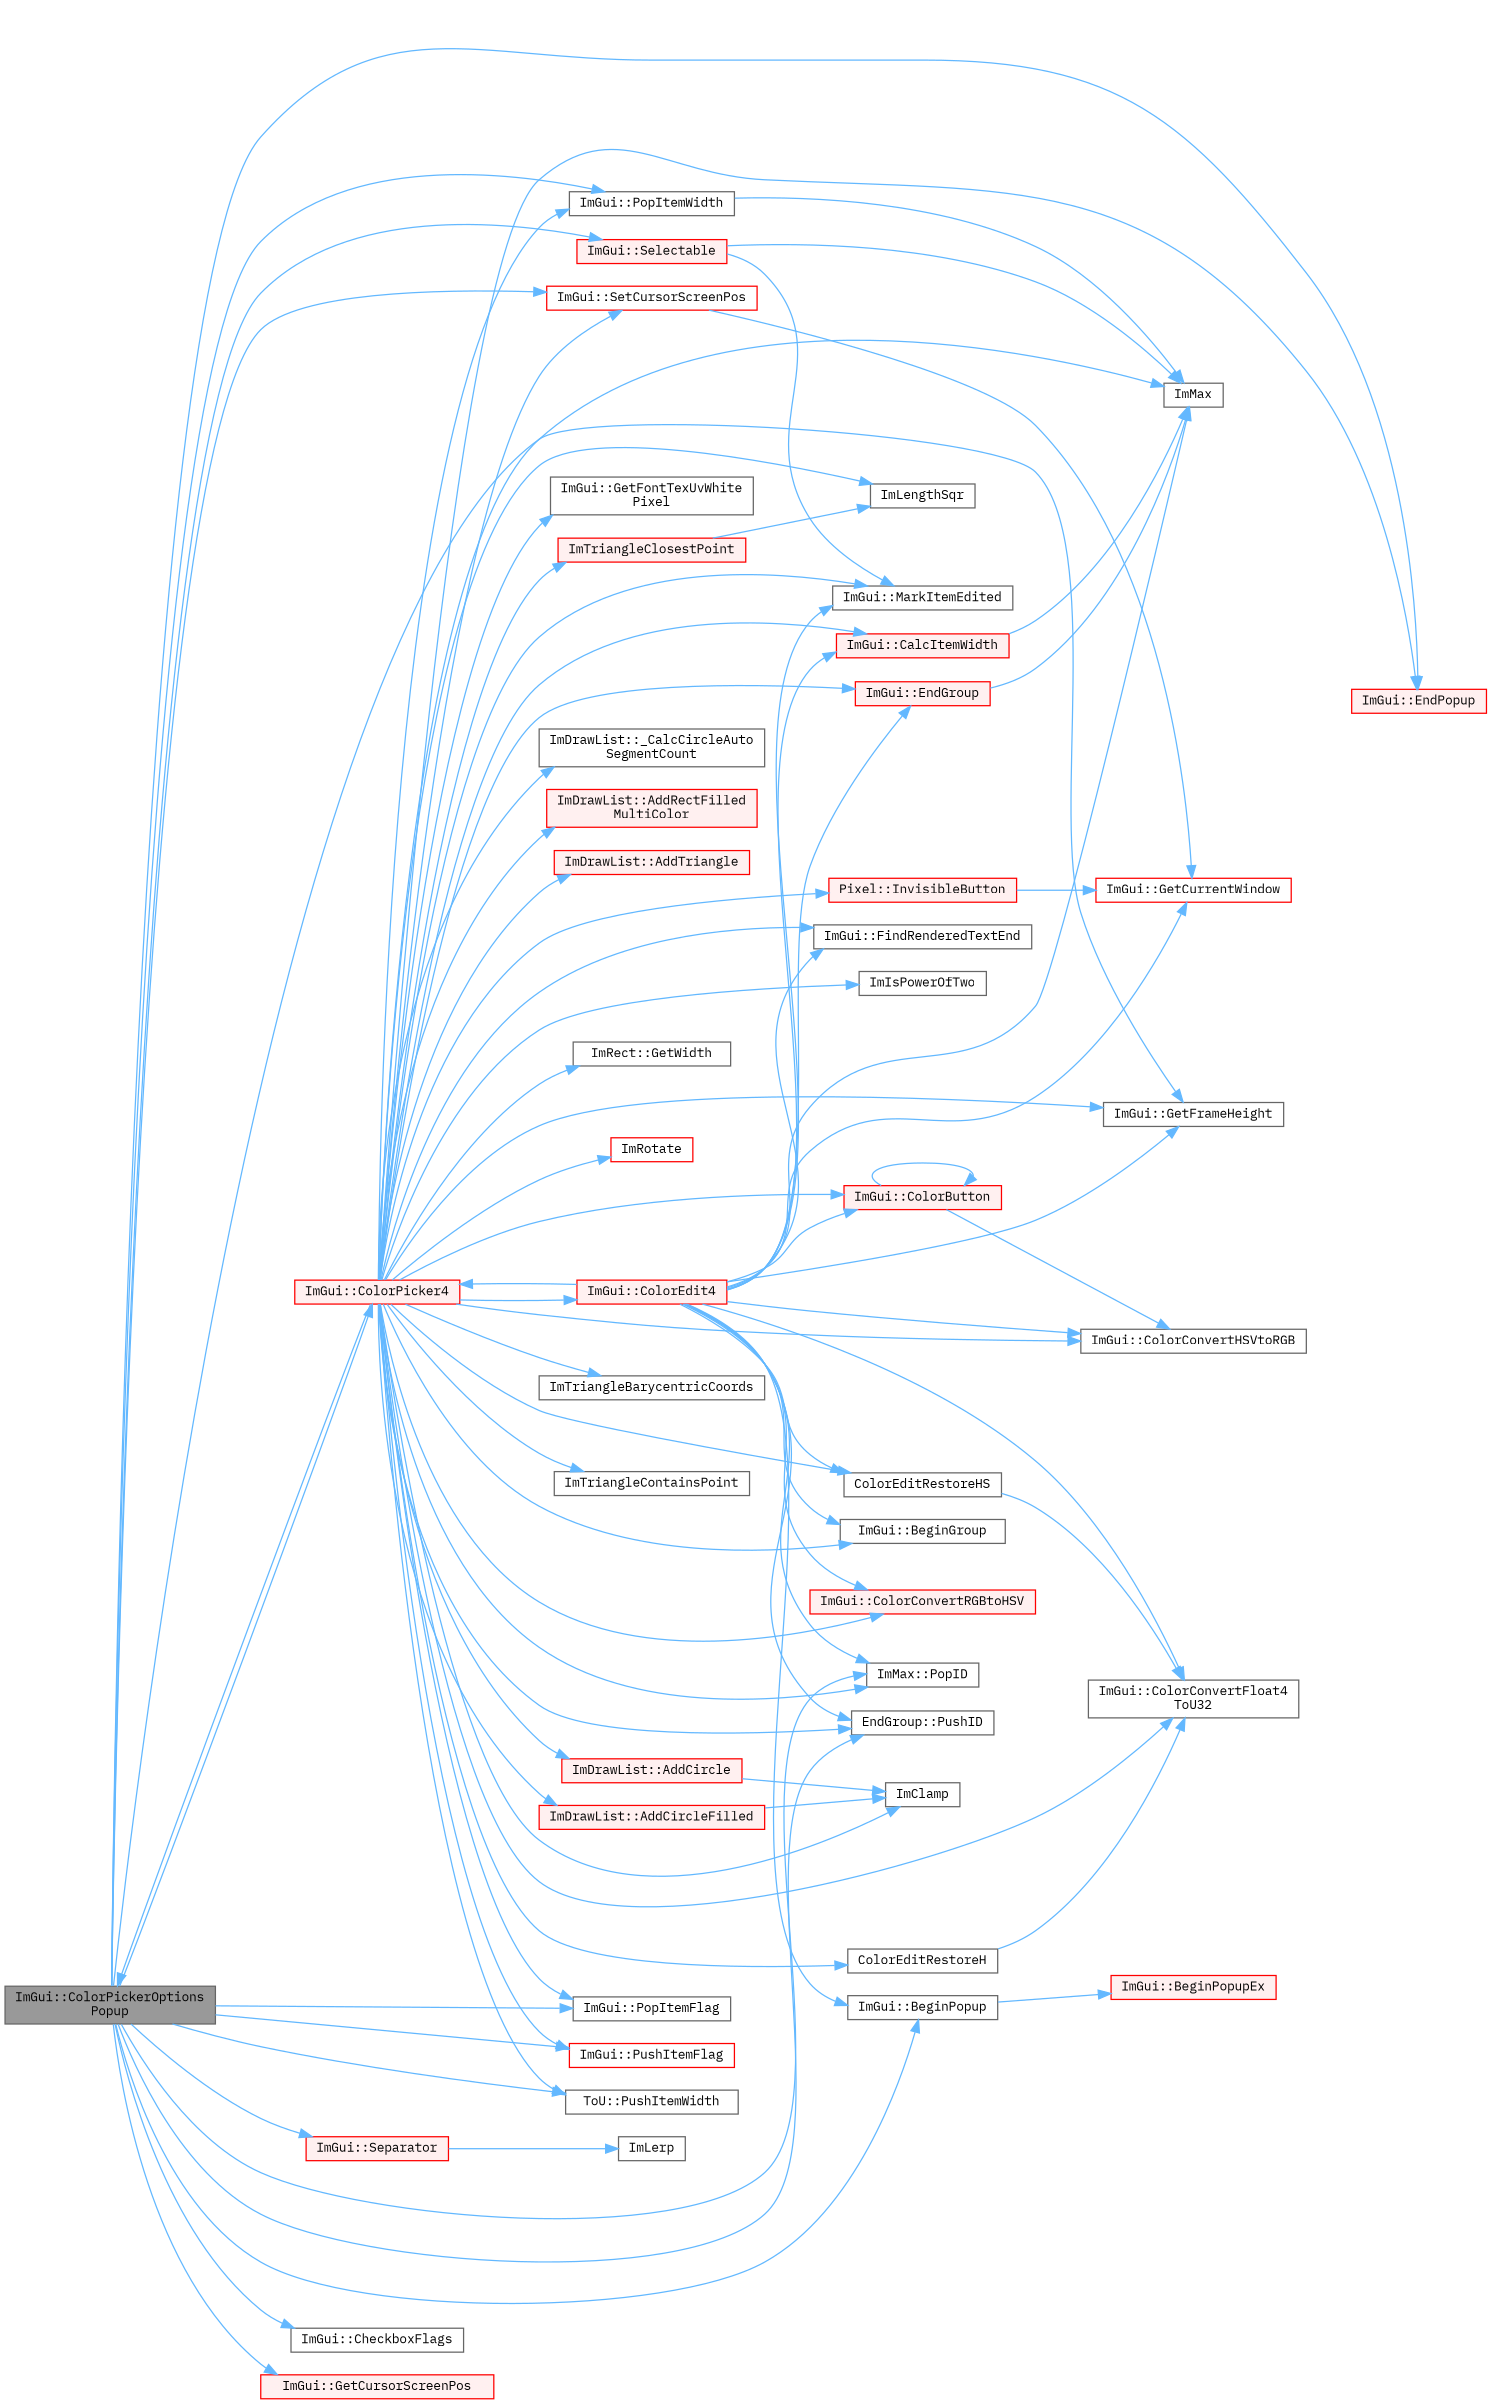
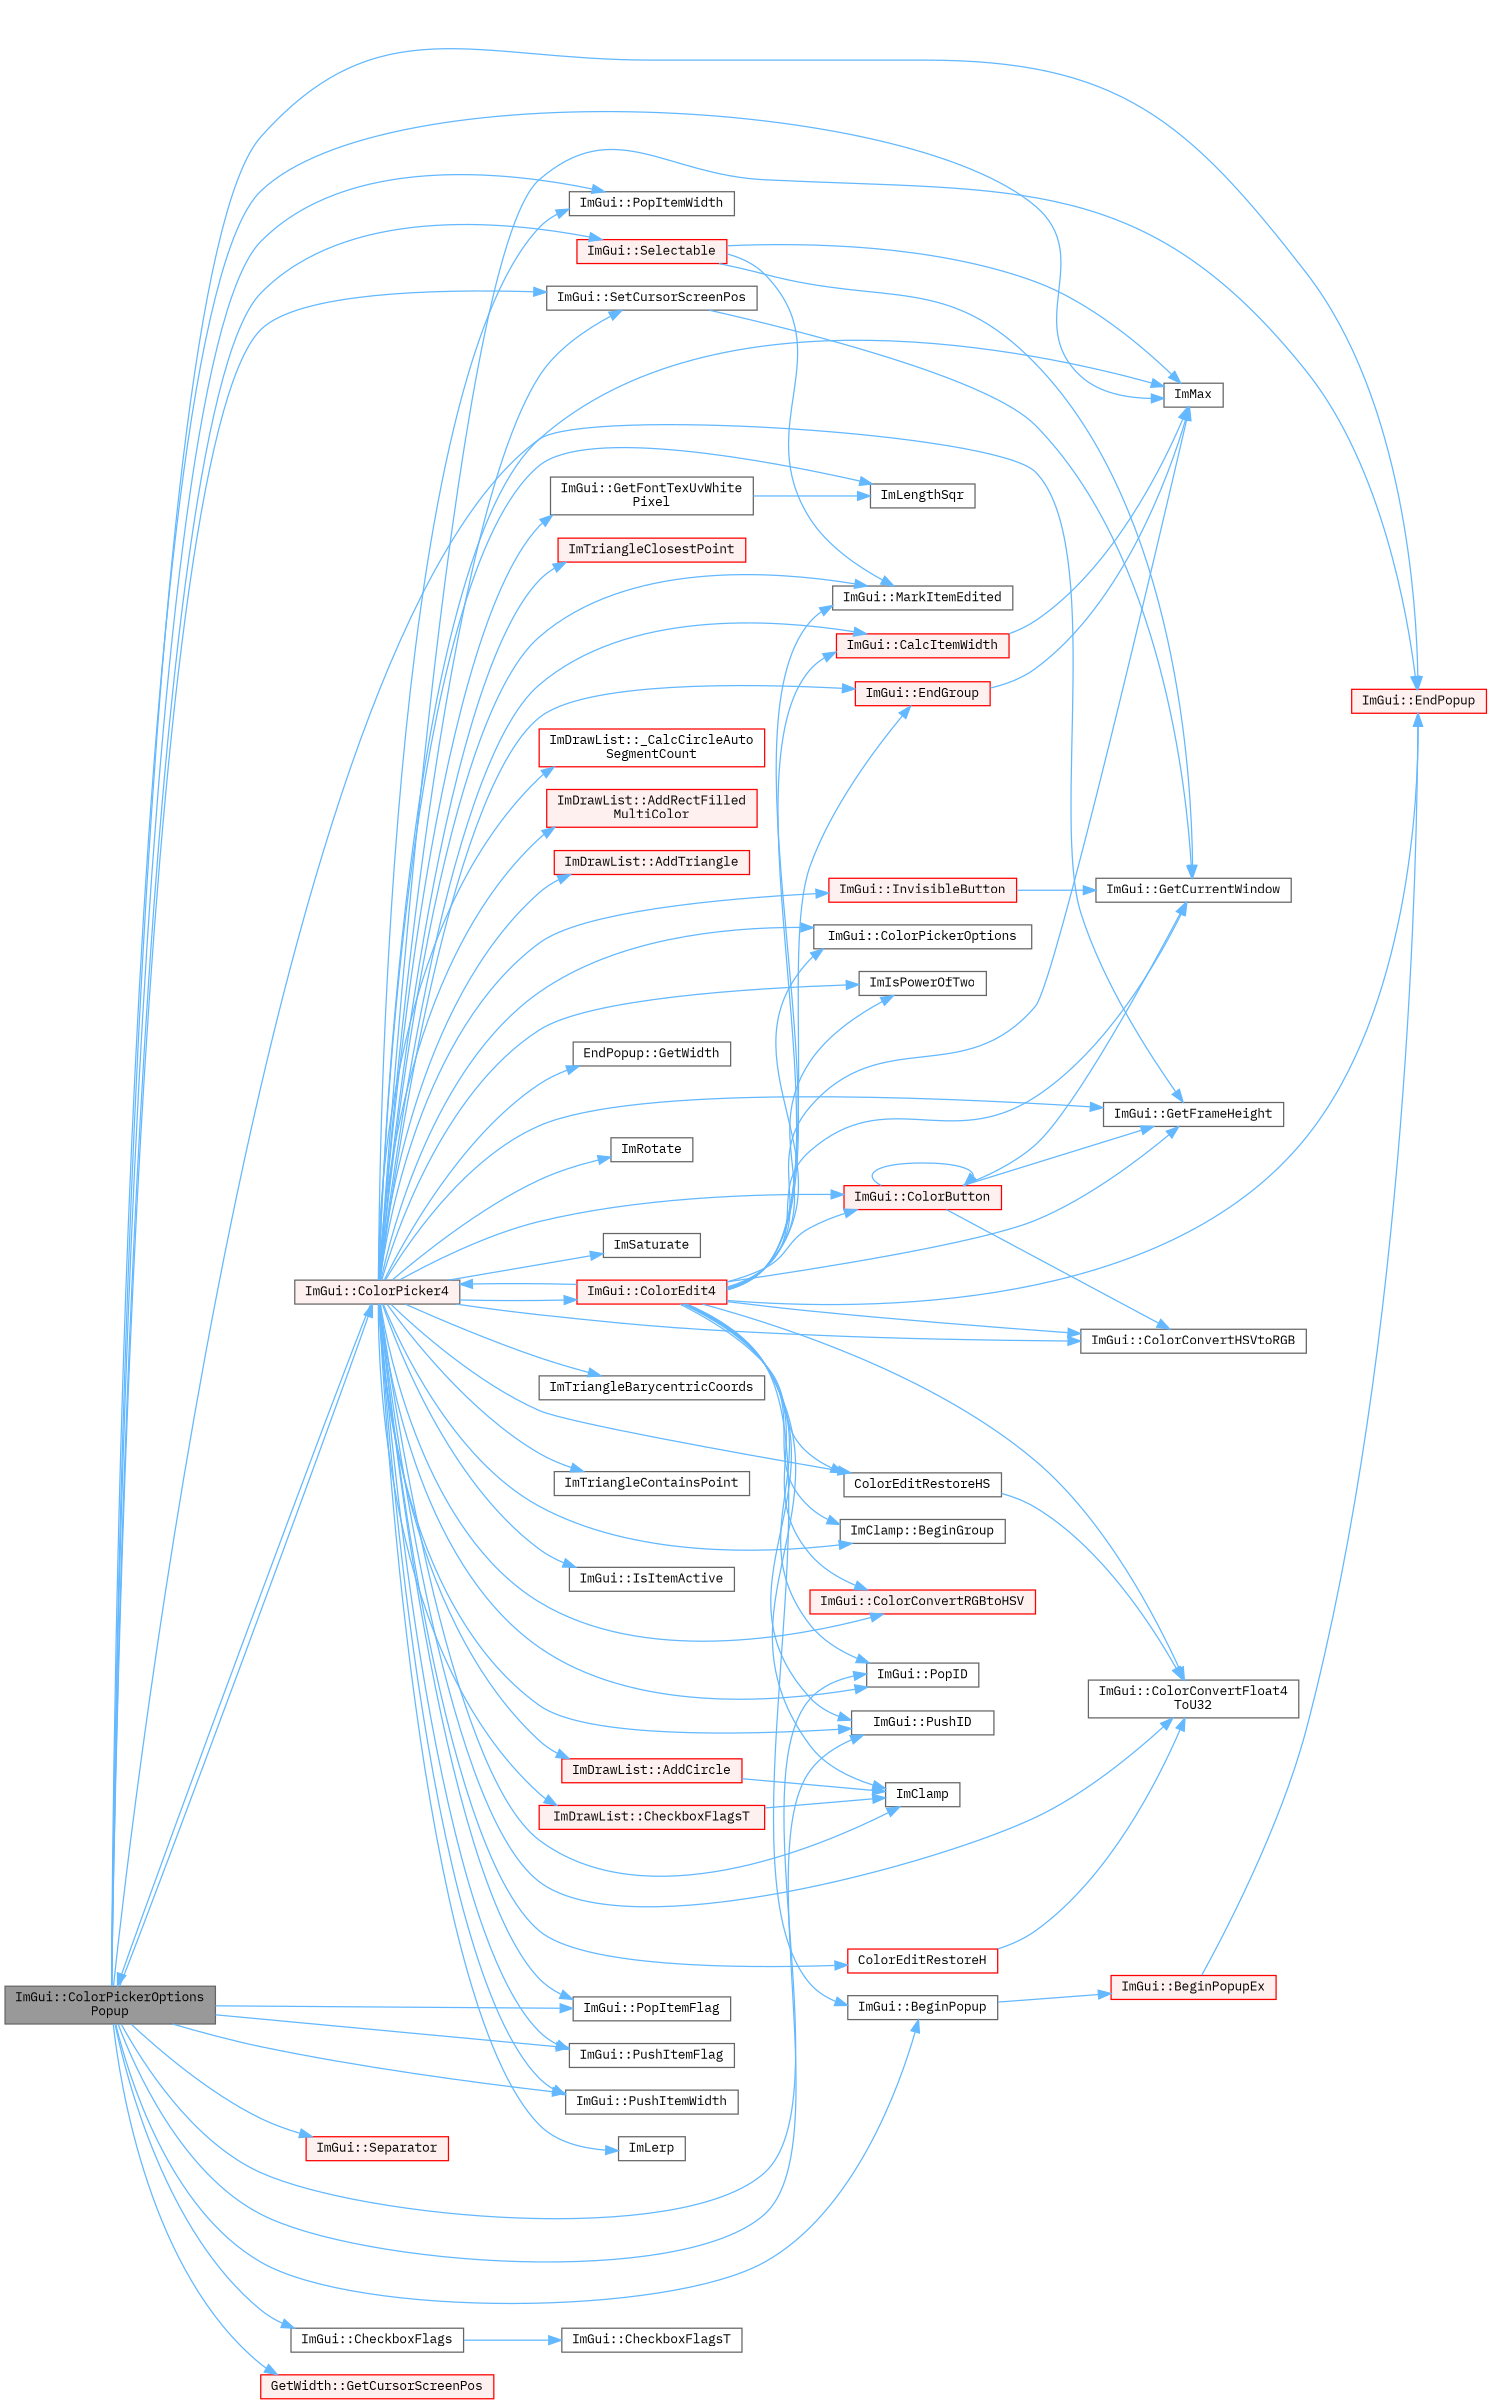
edge "ImGui::PopItemWidth" -> "ImMax": now "ImGui::ColorPickerOptions Popup" -> "ImMax"
node "ImGui::SetCursorScreenPos": color red -> grey40
edge "ImGui::Selectable" -> "ImGui::GetCurrentWindow": added
edge "ImTriangleClosestPoint" -> "ImLengthSqr": now "ImGui::GetFontTexUvWhite Pixel" -> "ImLengthSqr"
node "ImDrawList::_CalcCircleAuto SegmentCount": color grey40 -> red
node "Pixel::InvisibleButton": label "Pixel::InvisibleButton" -> "ImGui::InvisibleButton"
node "ImGui::GetCurrentWindow": color red -> grey40
node "ImGui::FindRenderedTextEnd": label "ImGui::FindRenderedTextEnd" -> "ImGui::ColorPickerOptions"
node "ImRect::GetWidth": label "ImRect::GetWidth" -> "EndPopup::GetWidth"
edge "ImGui::ColorEdit4" -> "ImIsPowerOfTwo": added
edge "ImGui::ColorButton" -> "ImGui::GetCurrentWindow": added
node "ImRotate": color red -> grey40
edge "ImGui::ColorButton" -> "ImGui::GetFrameHeight": added
edge "ImGui::ColorEdit4" -> "ImGui::EndPopup": added
node "ImSaturate": added
node "ImGui::ColorPicker4": color red -> grey40
edge "ImGui::BeginPopupEx" -> "ImGui::EndPopup": added
node "ImGui::BeginGroup": label "ImGui::BeginGroup" -> "ImClamp::BeginGroup"
edge "ImGui::ColorEdit4" -> "ImClamp": added
node "ImGui::IsItemActive": added
node "ImMax::PopID": label "ImMax::PopID" -> "ImGui::PopID"
node "EndGroup::PushID": label "EndGroup::PushID" -> "ImGui::PushID"
node "ImDrawList::AddCircleFilled": label "ImDrawList::AddCircleFilled" -> "ImDrawList::CheckboxFlagsT"
node "ColorEditRestoreH": color grey40 -> red
node "ImGui::PushItemFlag": color red -> grey40
node "ToU::PushItemWidth": label "ToU::PushItemWidth" -> "ImGui::PushItemWidth"
edge "ImGui::Separator" -> "ImLerp": now "ImGui::ColorPicker4" -> "ImLerp"
node "ImGui::CheckboxFlagsT": added
node "ImGui::GetCursorScreenPos": label "ImGui::GetCursorScreenPos" -> "GetWidth::GetCursorScreenPos"
